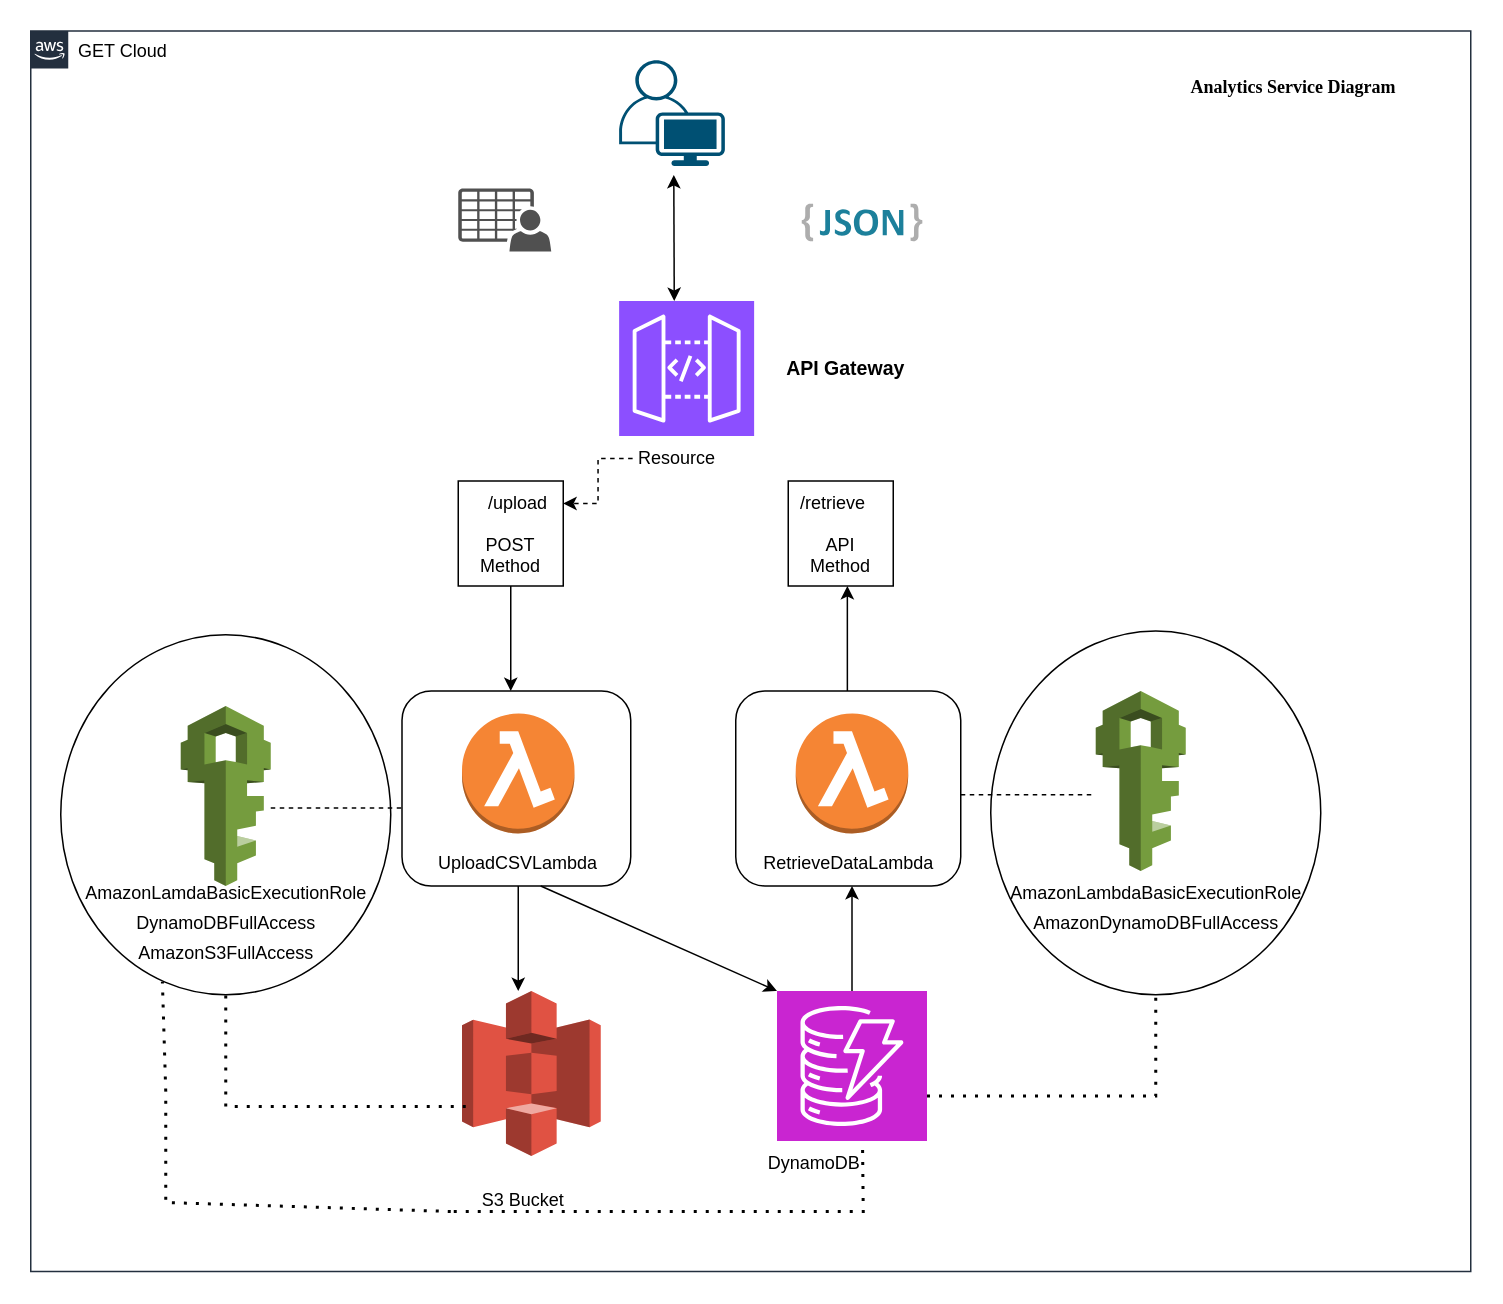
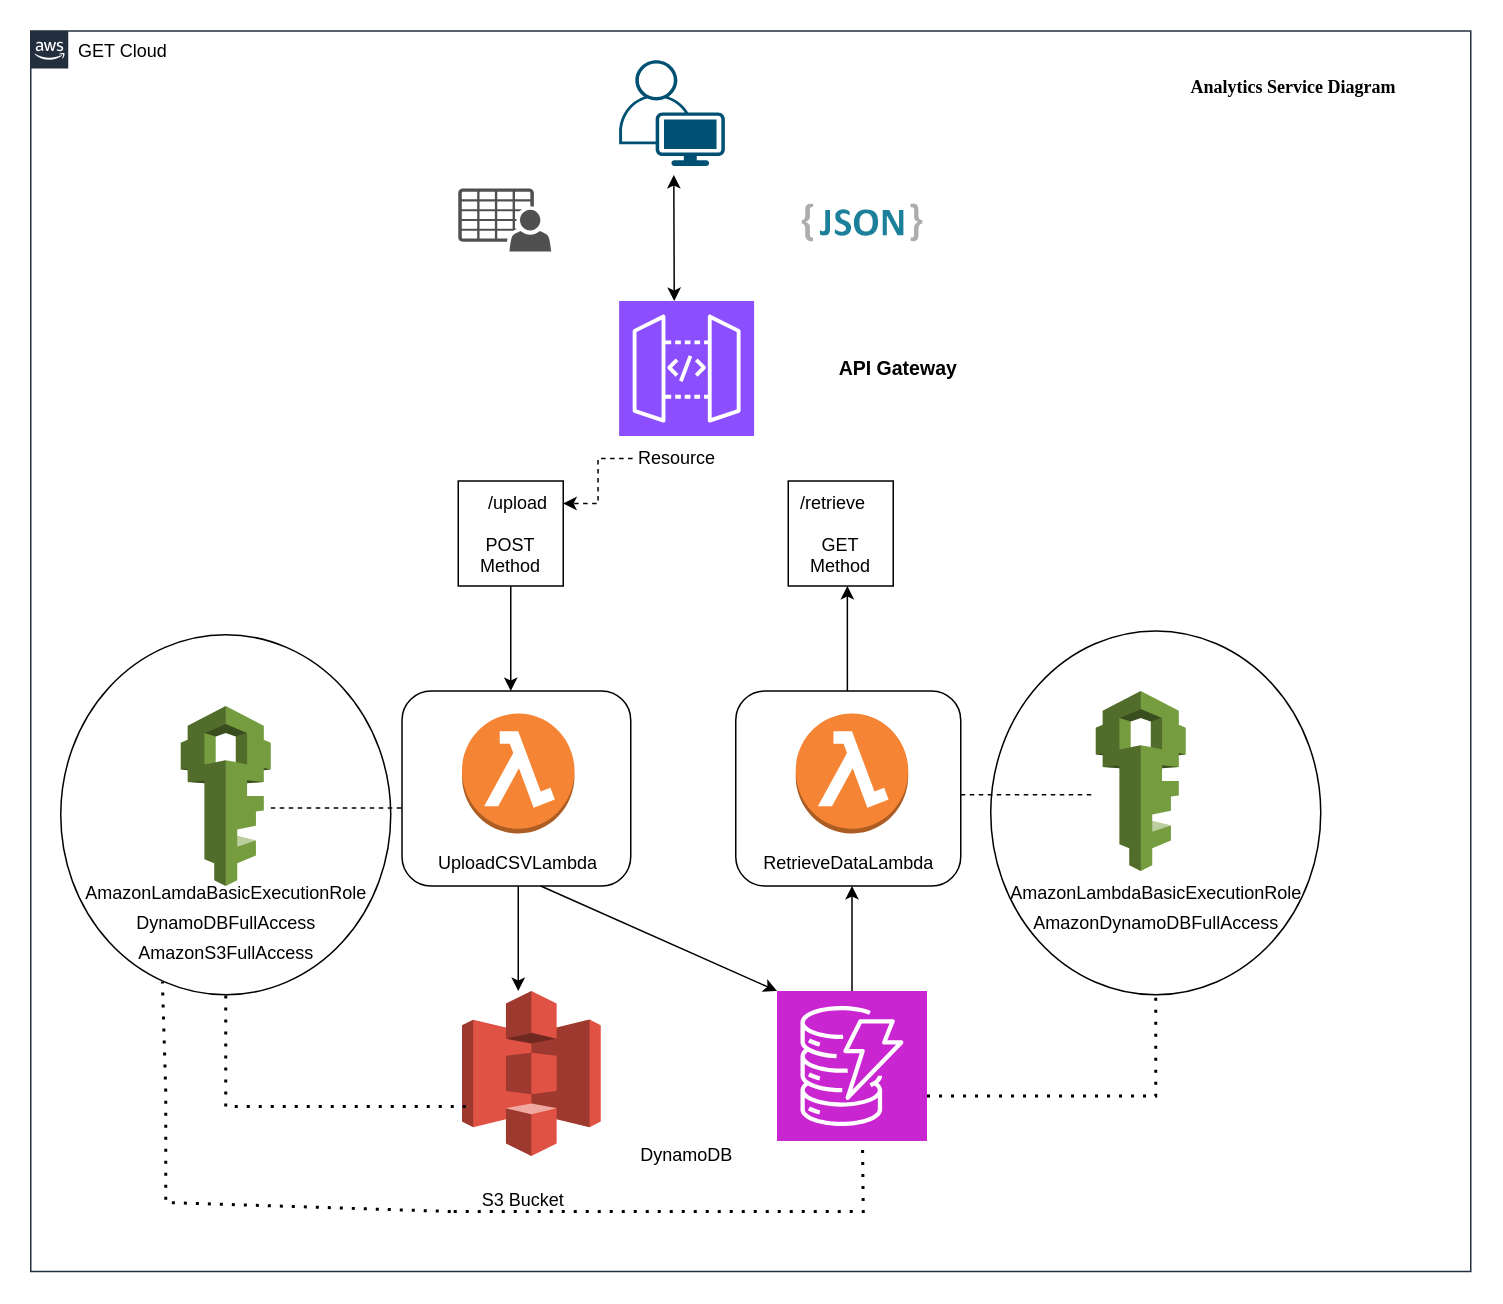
node "API Gateway": moved (845, 368) -> (897, 368)
node "API Method": label "API Method" -> "GET Method"
node "DynamoDB": moved (814, 1163) -> (687, 1156)
